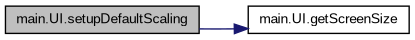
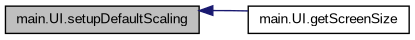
edge "main.UI.setupDefaultScaling" -> "main.UI.getScreenSize": reversed
